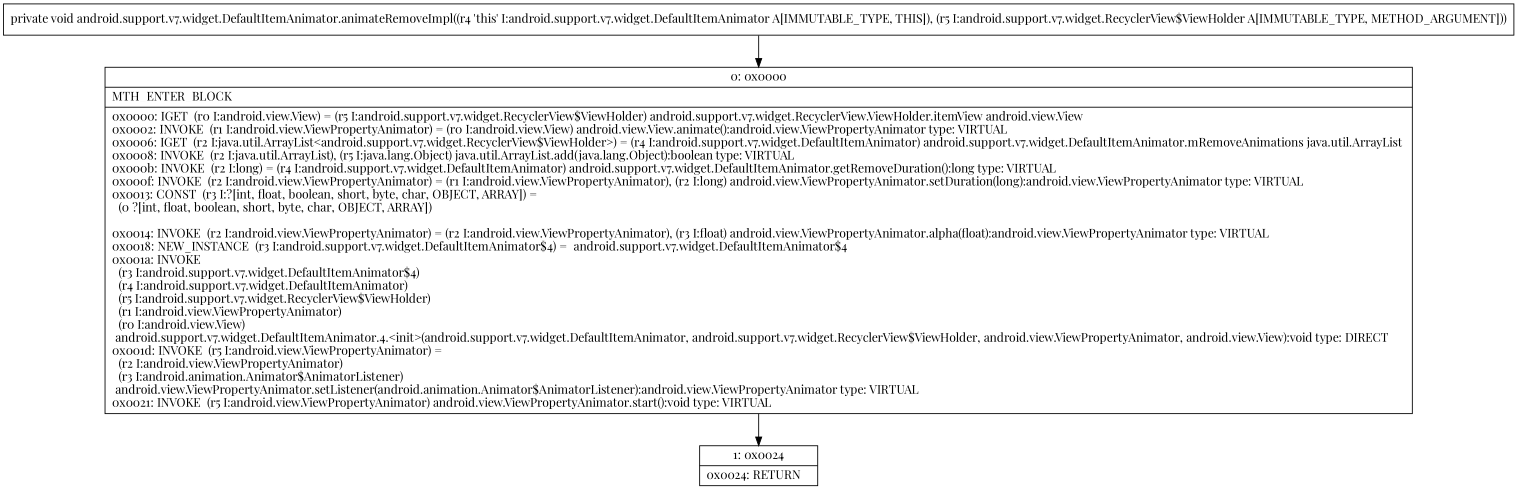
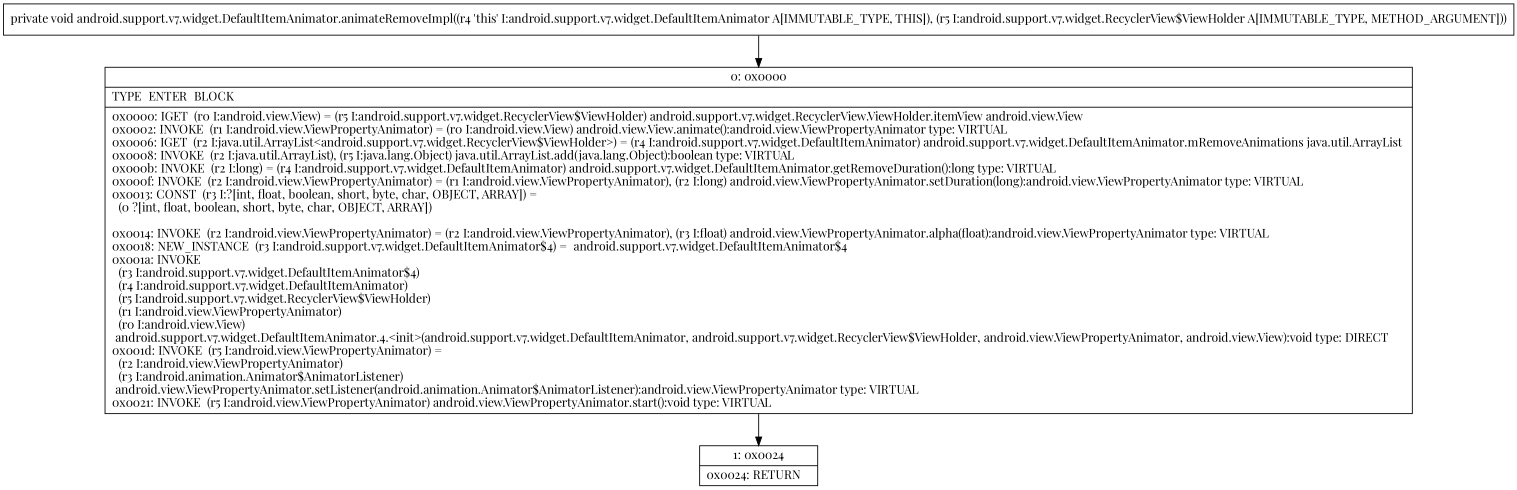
node "0: 0x0000": text "MTH_ENTER_BLOCK" -> "TYPE_ENTER_BLOCK"
